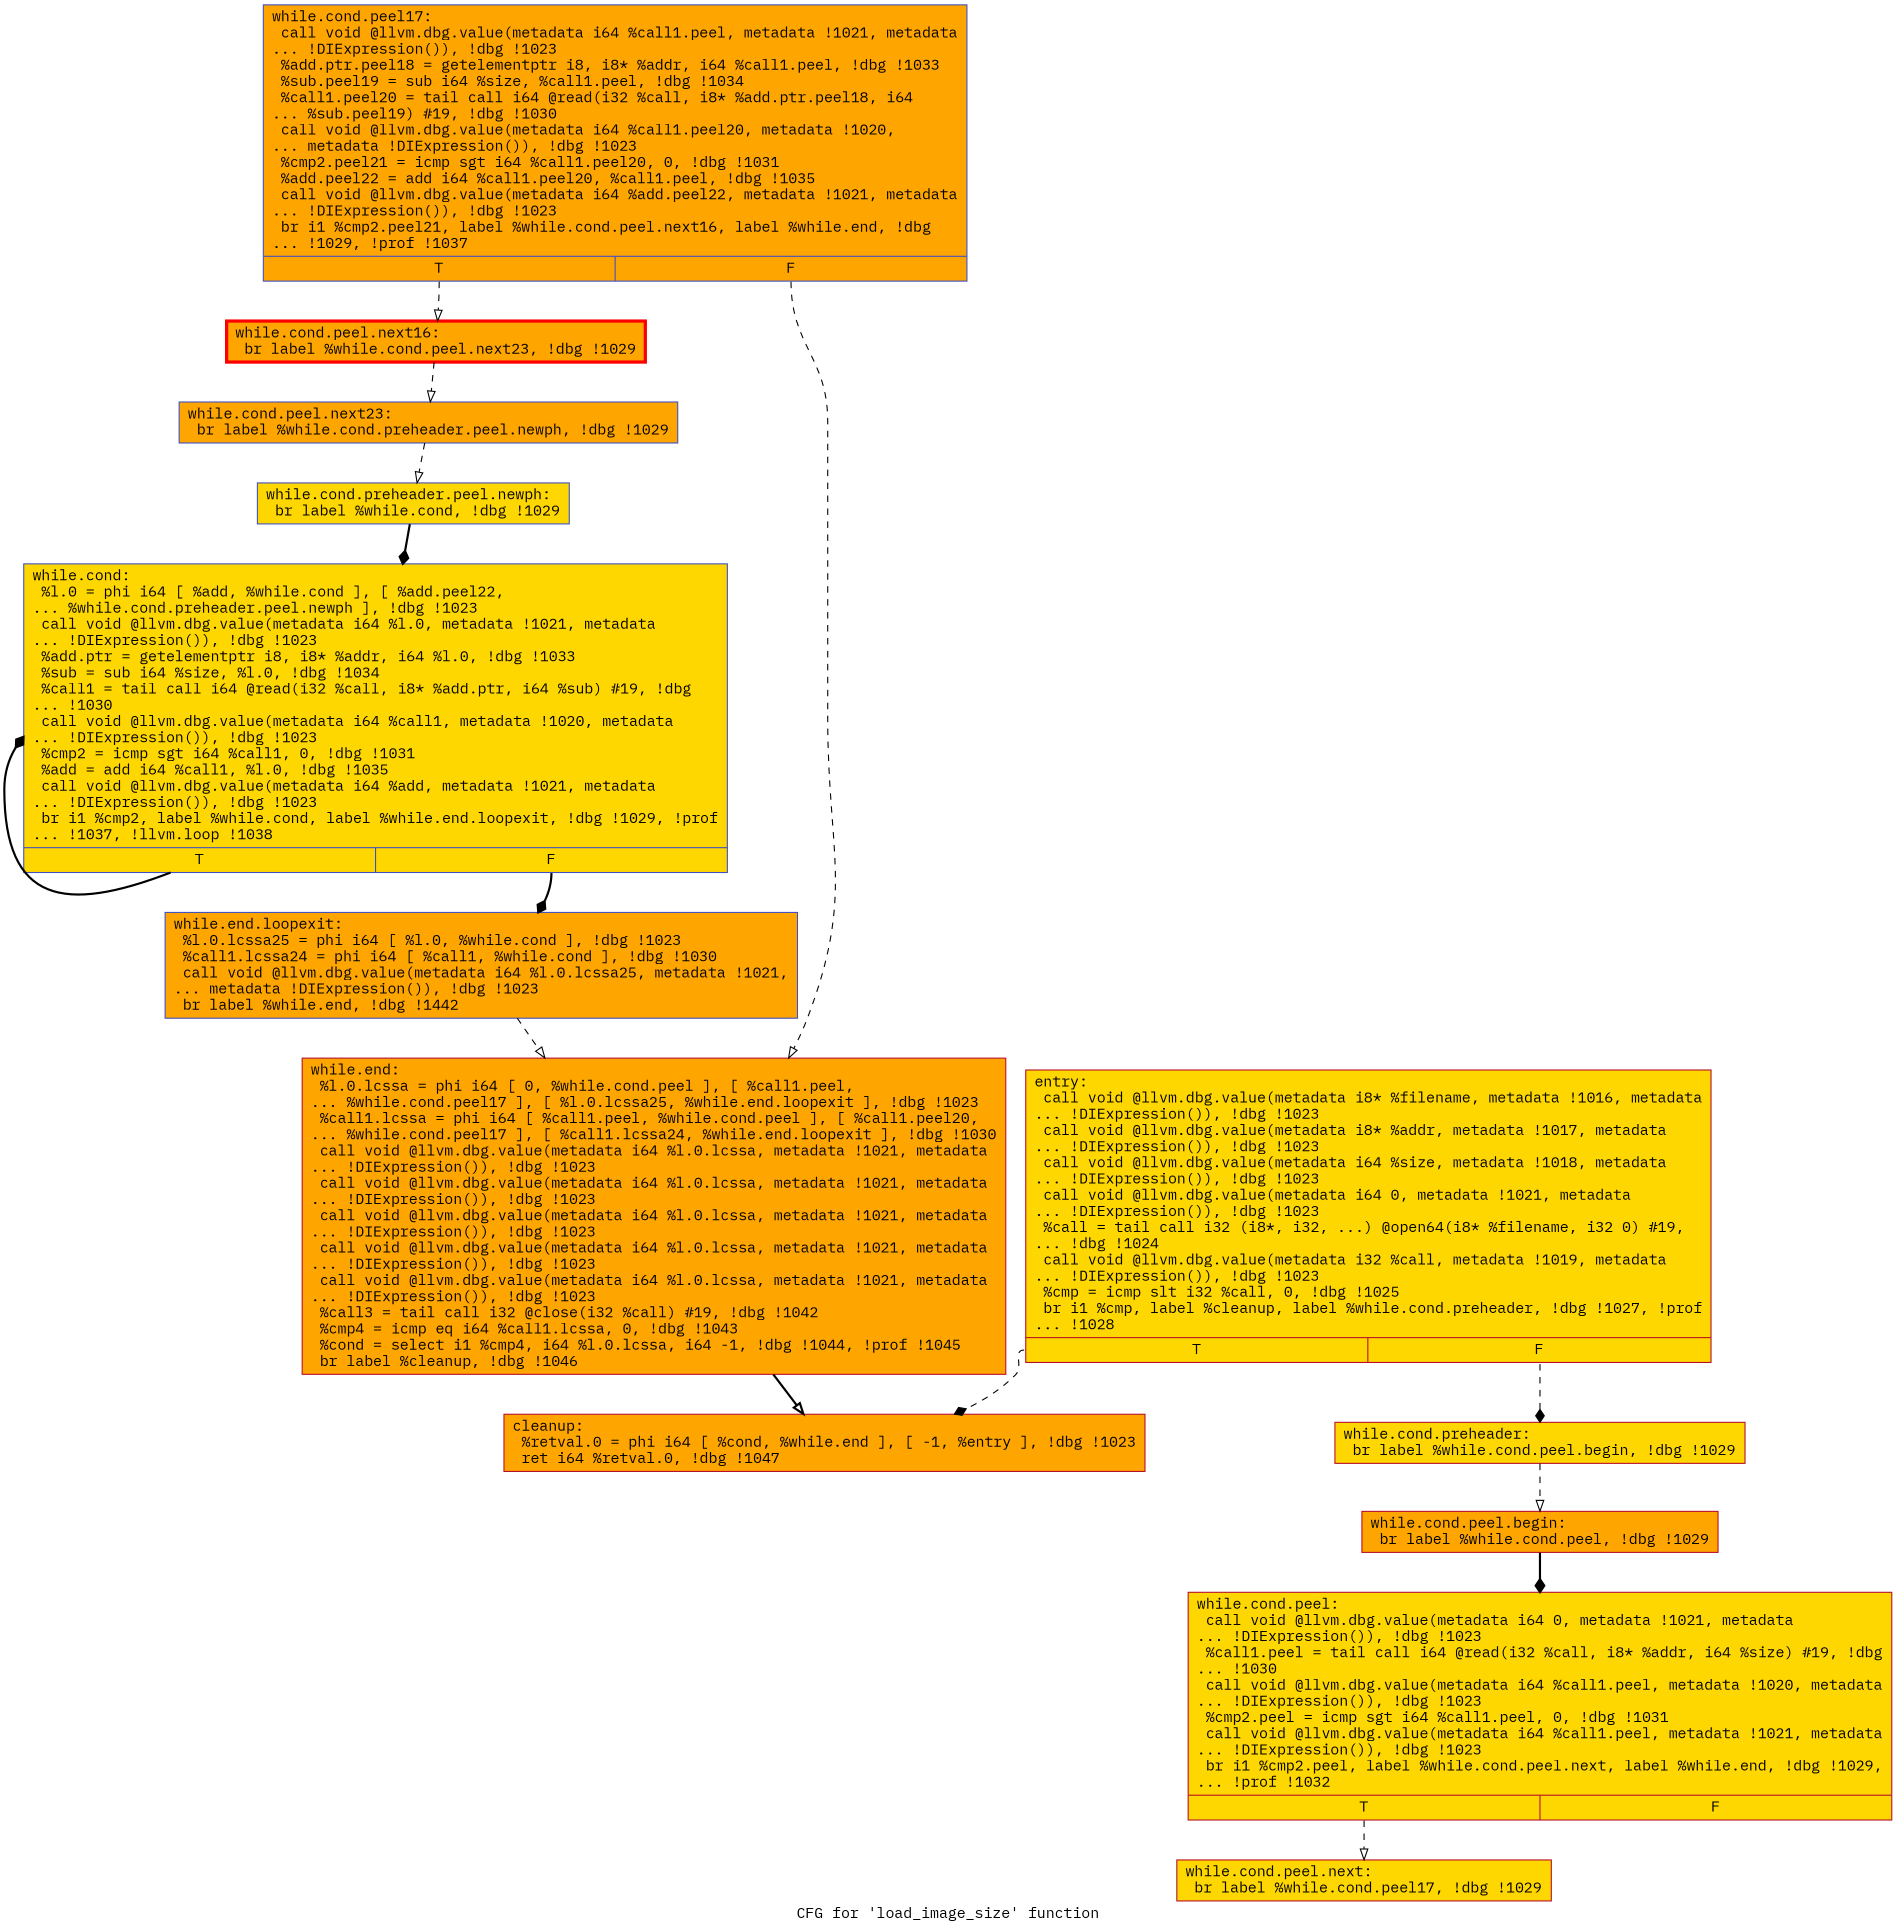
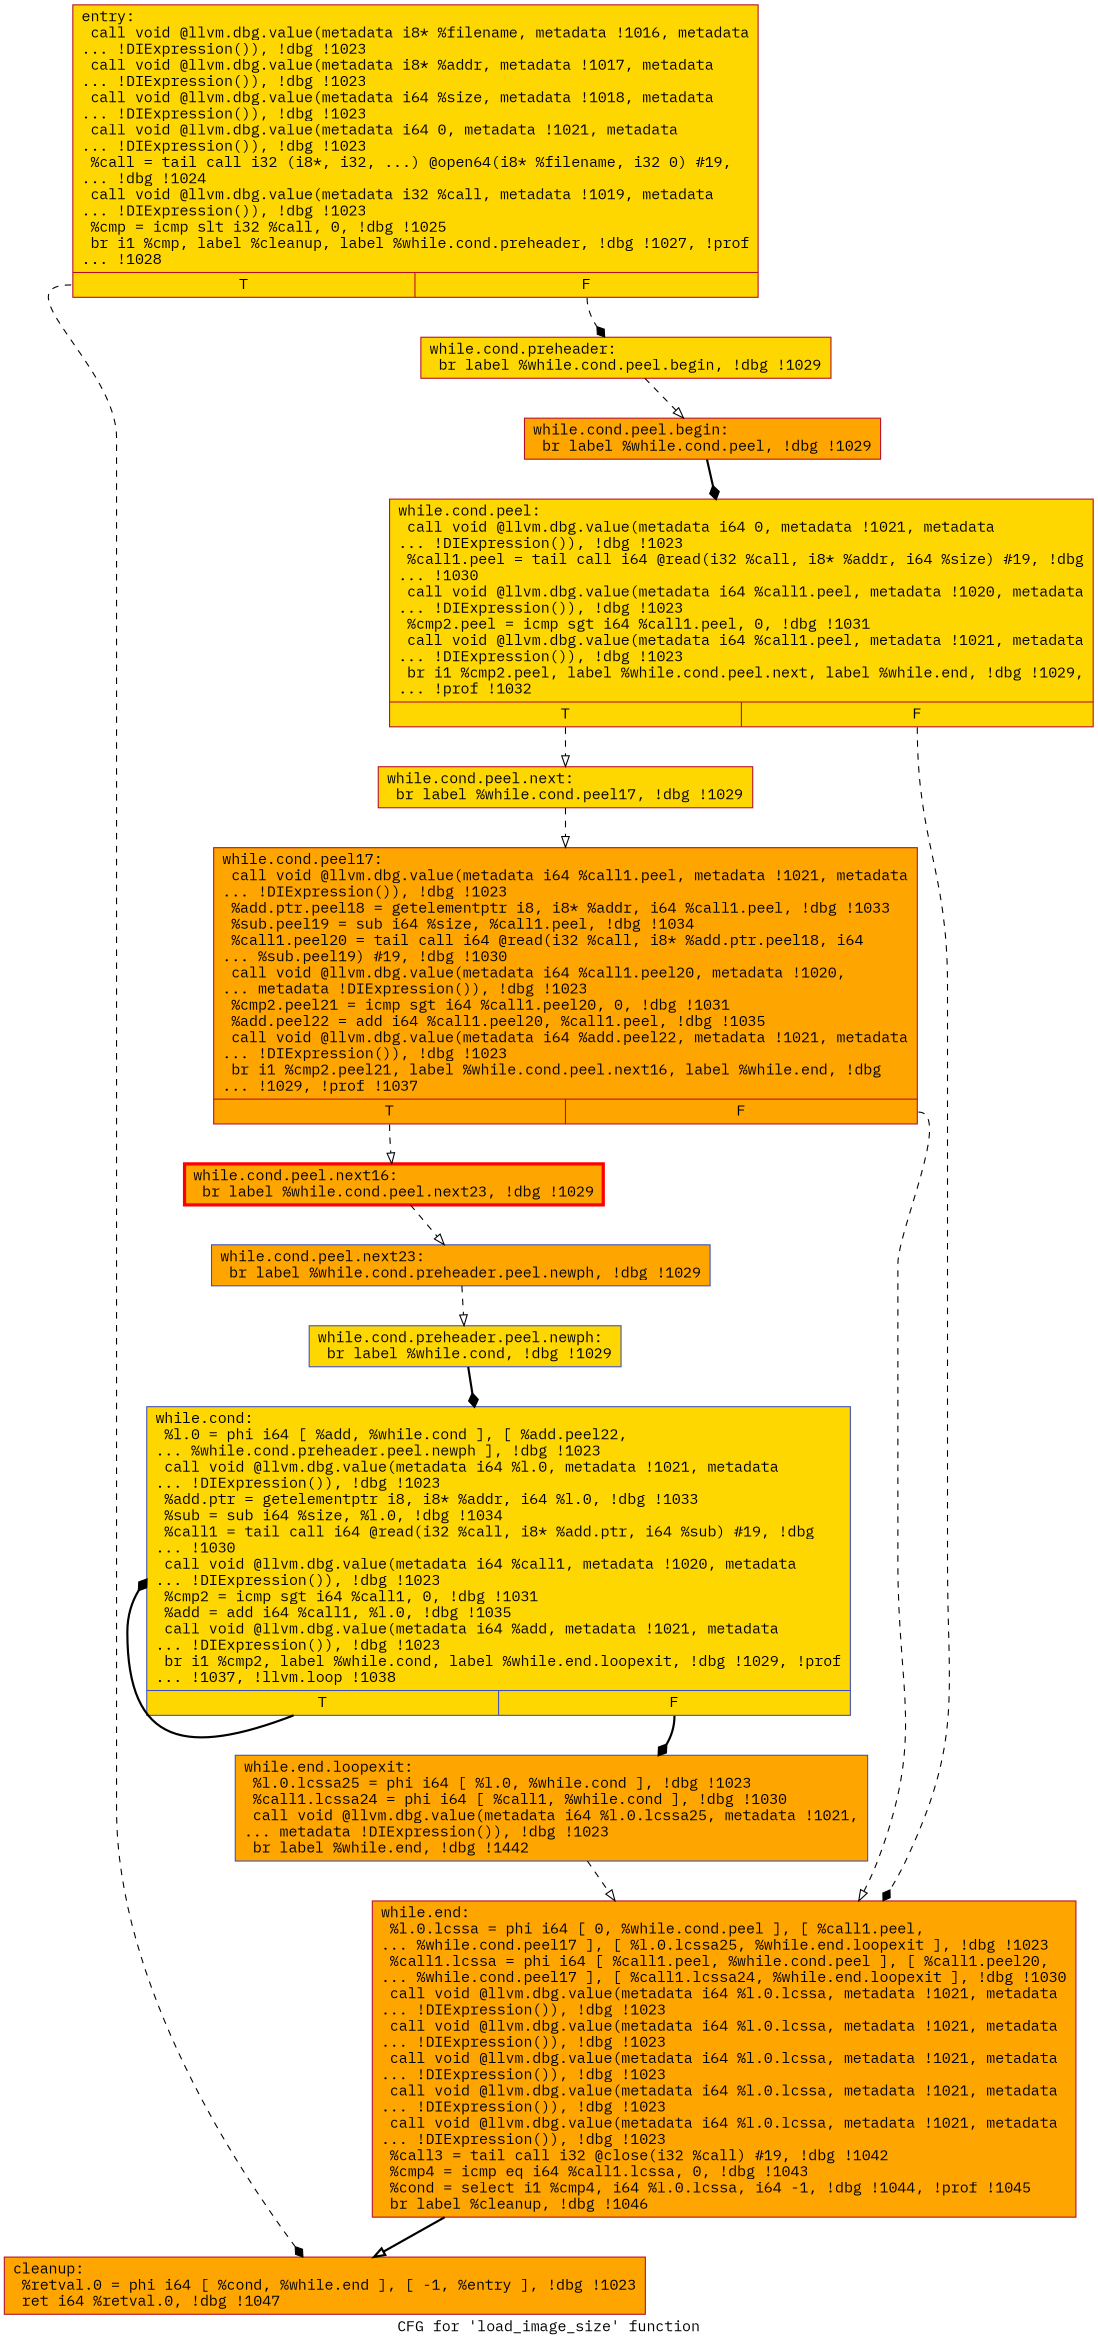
node "while.cond.peel17:": color #3d50c3ff -> #b70d28ff
edge "while.cond.peel.next:" -> "while.cond.peel17:": added
edge "while.cond.peel:" -> "while.end:": added
